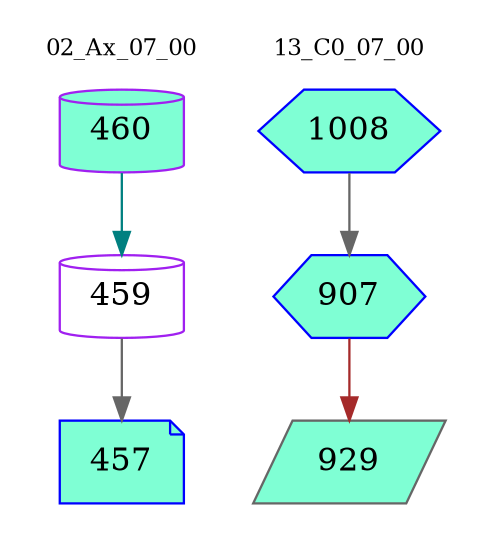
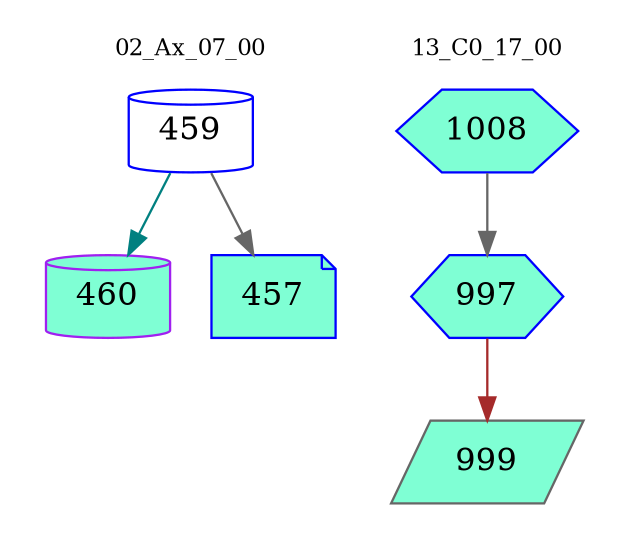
cluster "13_C0_07_00": label "13_C0_07_00" -> "13_C0_17_00"
edge "460" -> "459": reversed
node "459": color purple -> blue
node "907": label "907" -> "997"
node "929": label "929" -> "999"
